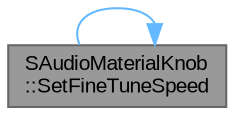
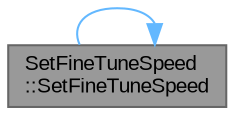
node "SAudioMaterialKnob ::SetFineTuneSpeed": label "SAudioMaterialKnob ::SetFineTuneSpeed" -> "SetFineTuneSpeed ::SetFineTuneSpeed"
